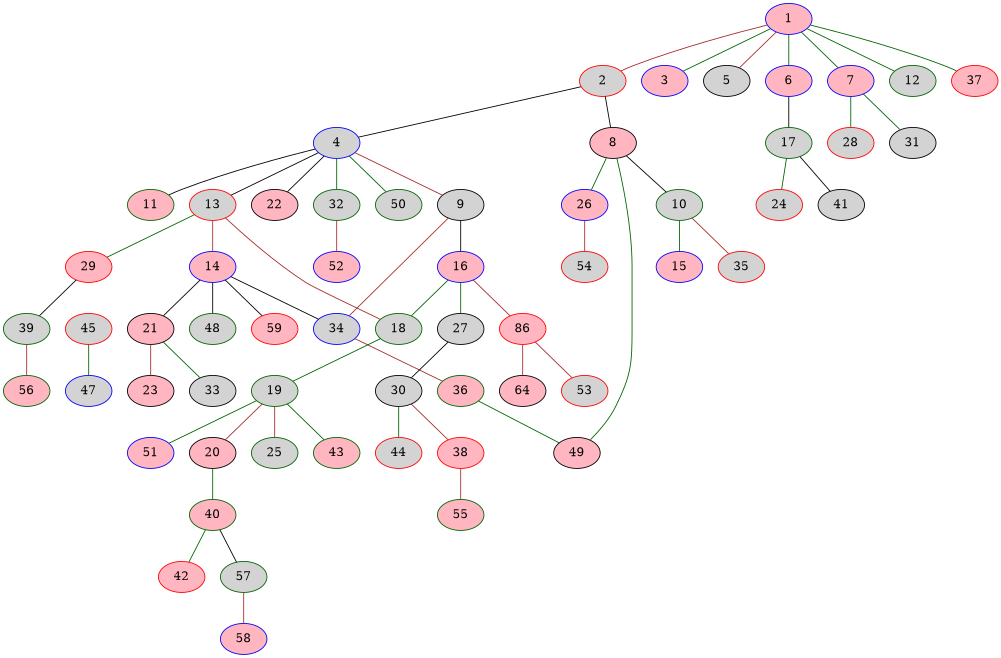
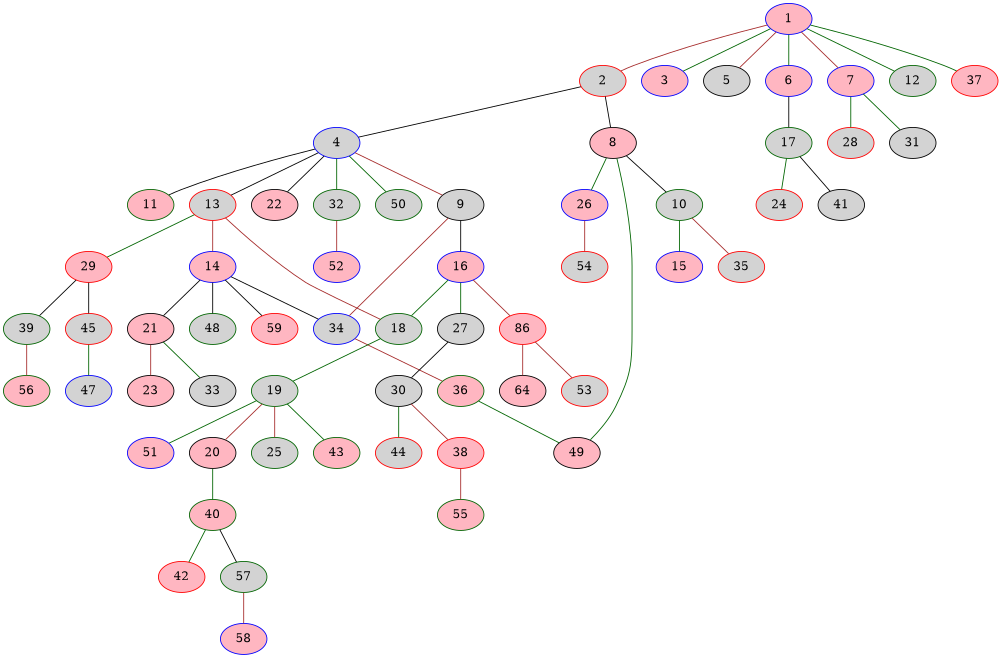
edge "1" -- "7": color darkgreen -> brown
edge "29" -- "45": added
